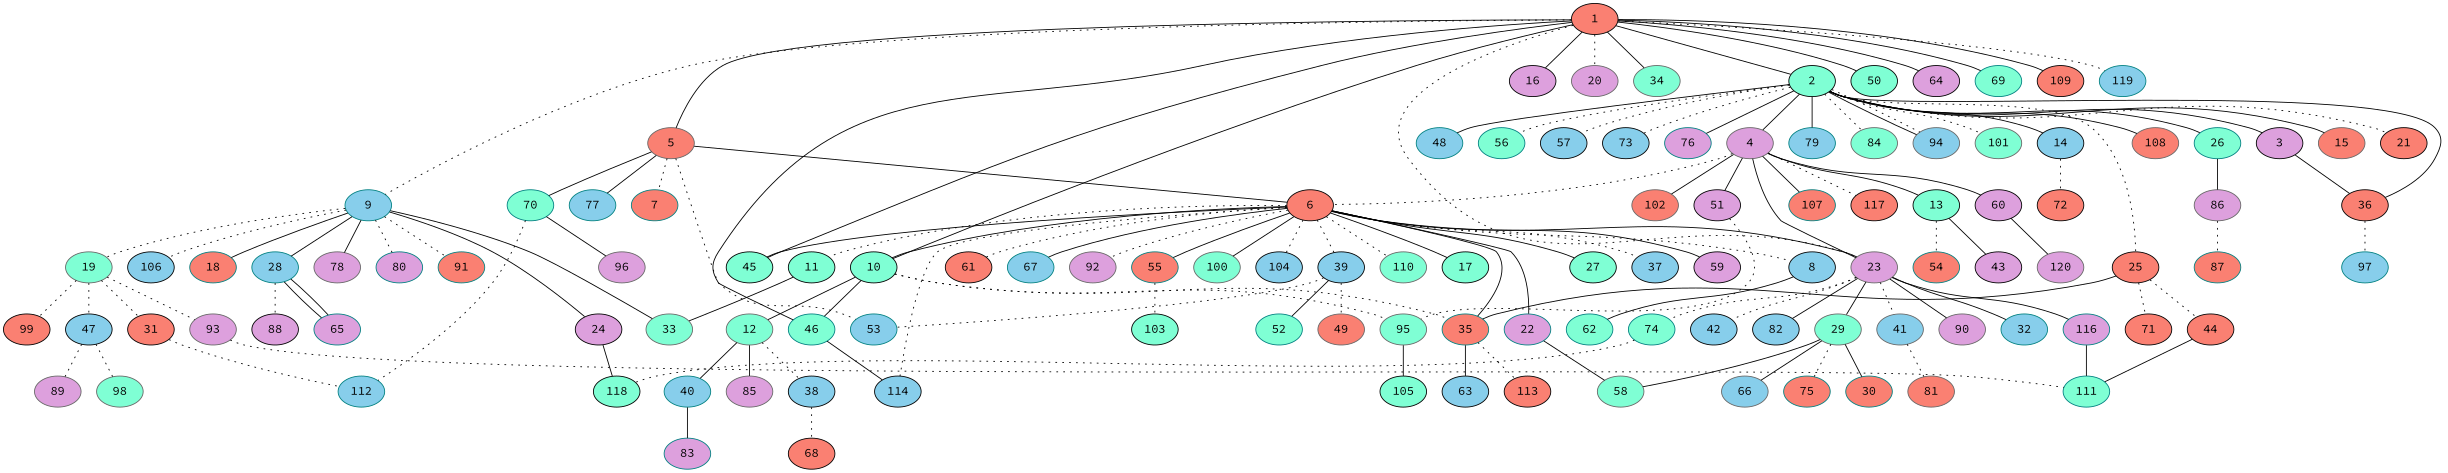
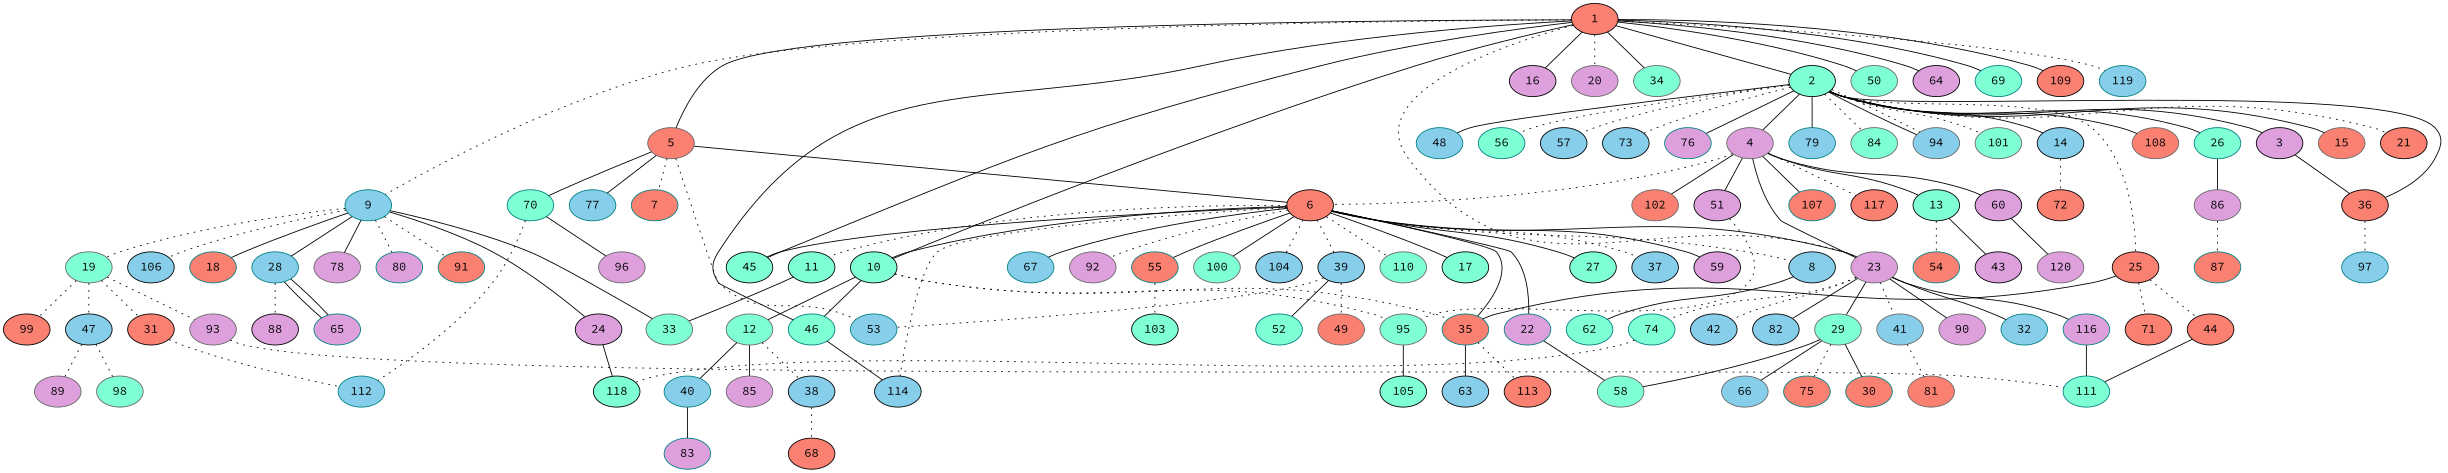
node "50": color black -> gray40
node "61": removed
